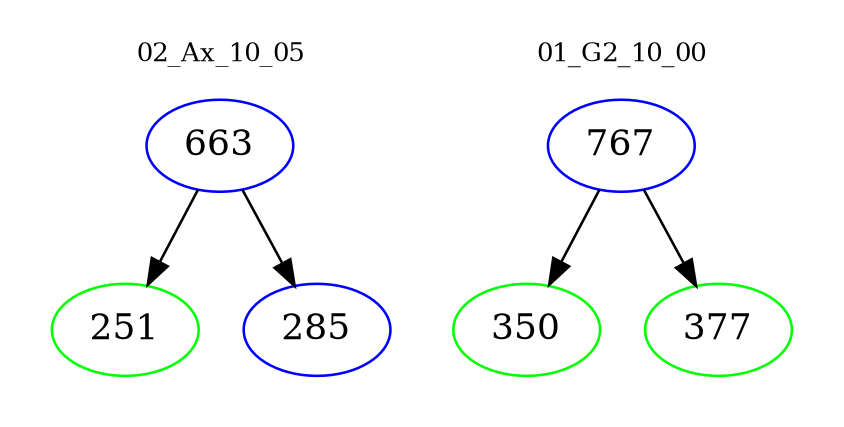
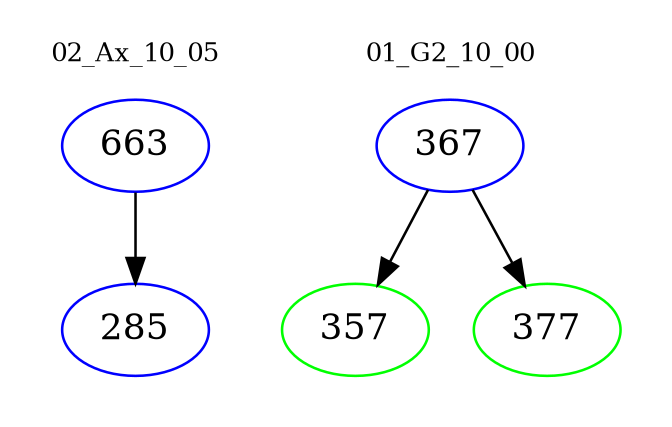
node "767": label "767" -> "367"
node "251": removed
node "350": label "350" -> "357"
